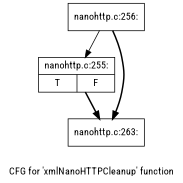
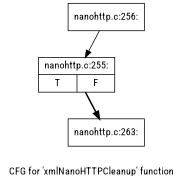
edge "nanohttp.c:256:" -> "nanohttp.c:263:": removed
